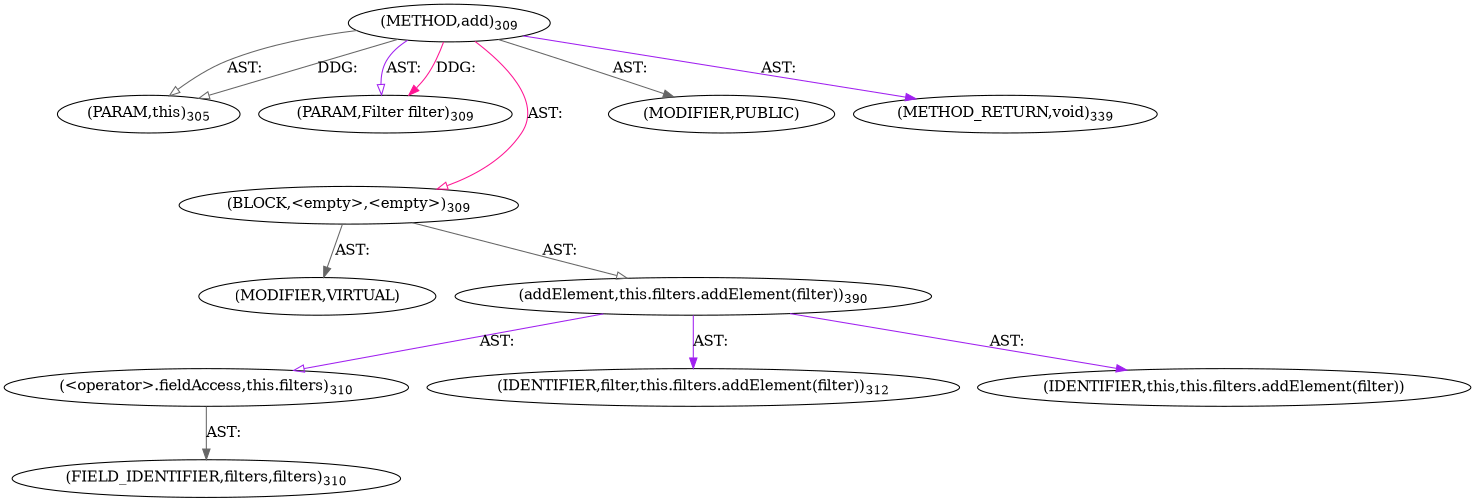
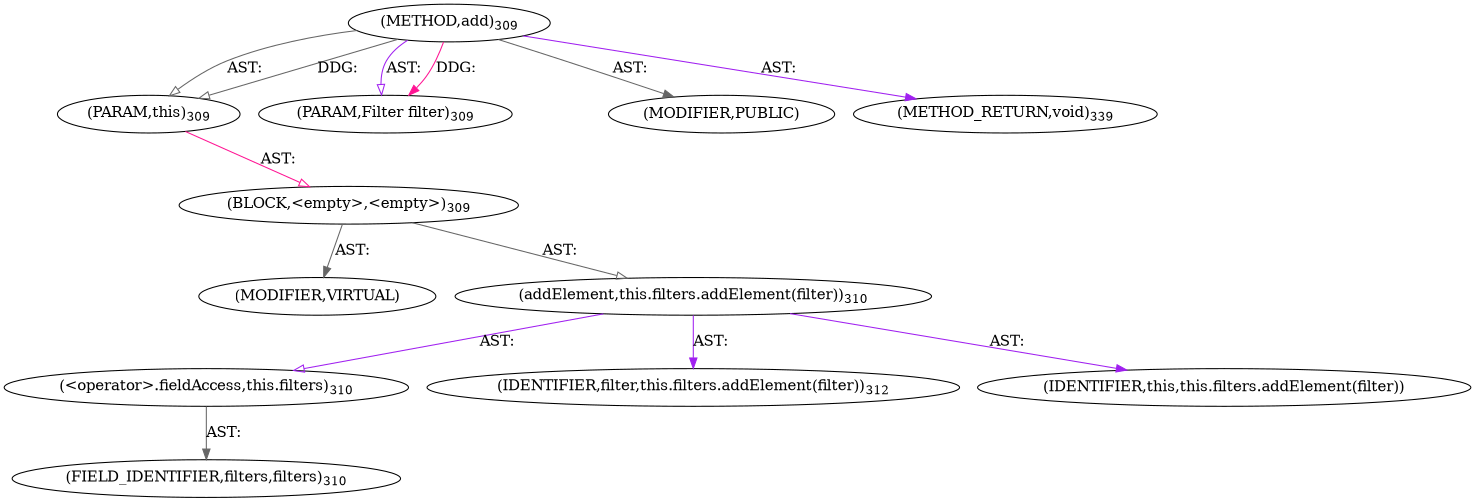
node "(PARAM,this)": text "305" -> "309"
edge "(METHOD,add)" -> "(BLOCK,<empty>,<empty>)": now "(PARAM,this)" -> "(BLOCK,<empty>,<empty>)"
node "(addElement,this.filters.addElement(filter))": text "390" -> "310"
